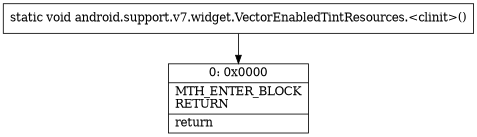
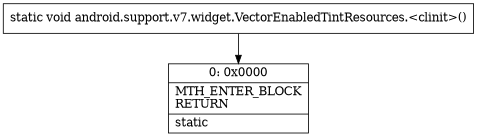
node "0: 0x0000": text "return" -> "static"
